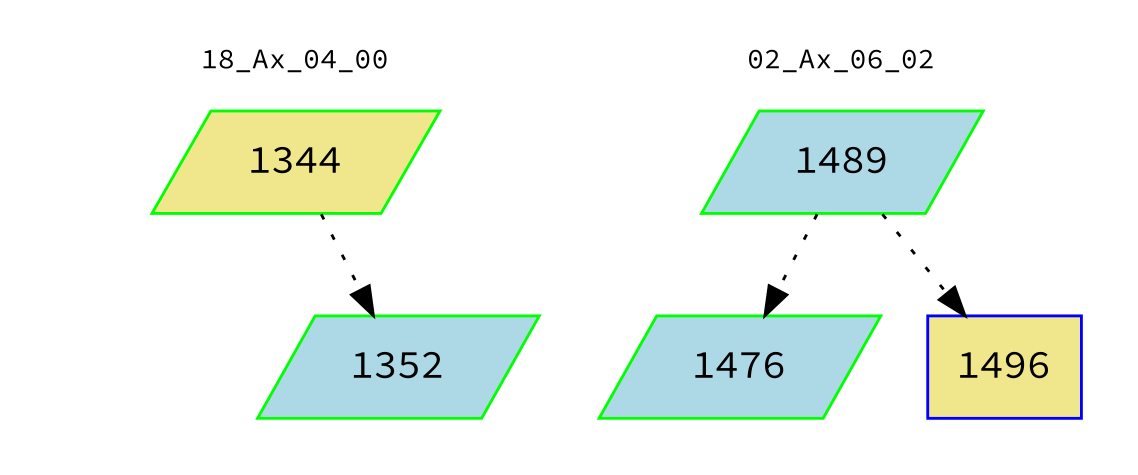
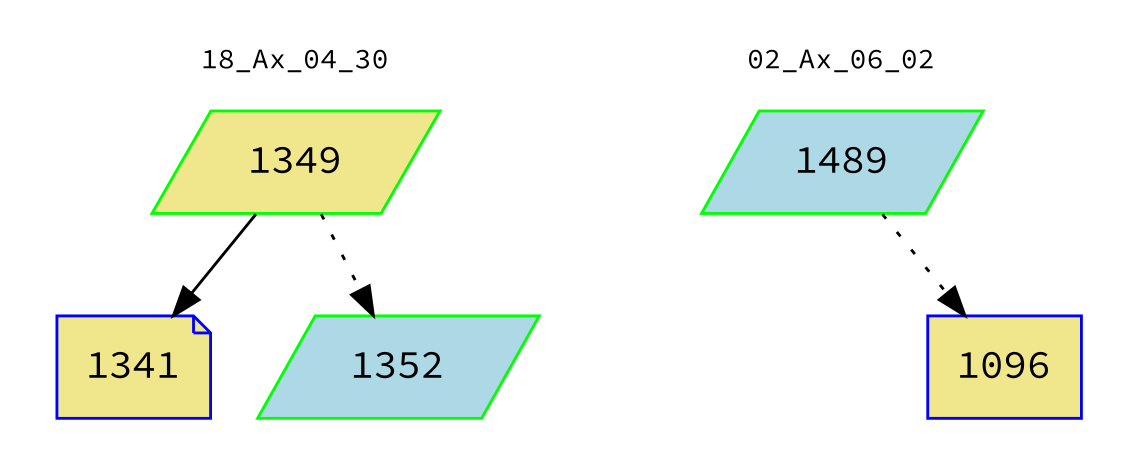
cluster "18_Ax_04_00": label "18_Ax_04_00" -> "18_Ax_04_30"
node "1344": label "1344" -> "1349"
node "1341": added
node "1476": removed
node "1496": label "1496" -> "1096"
